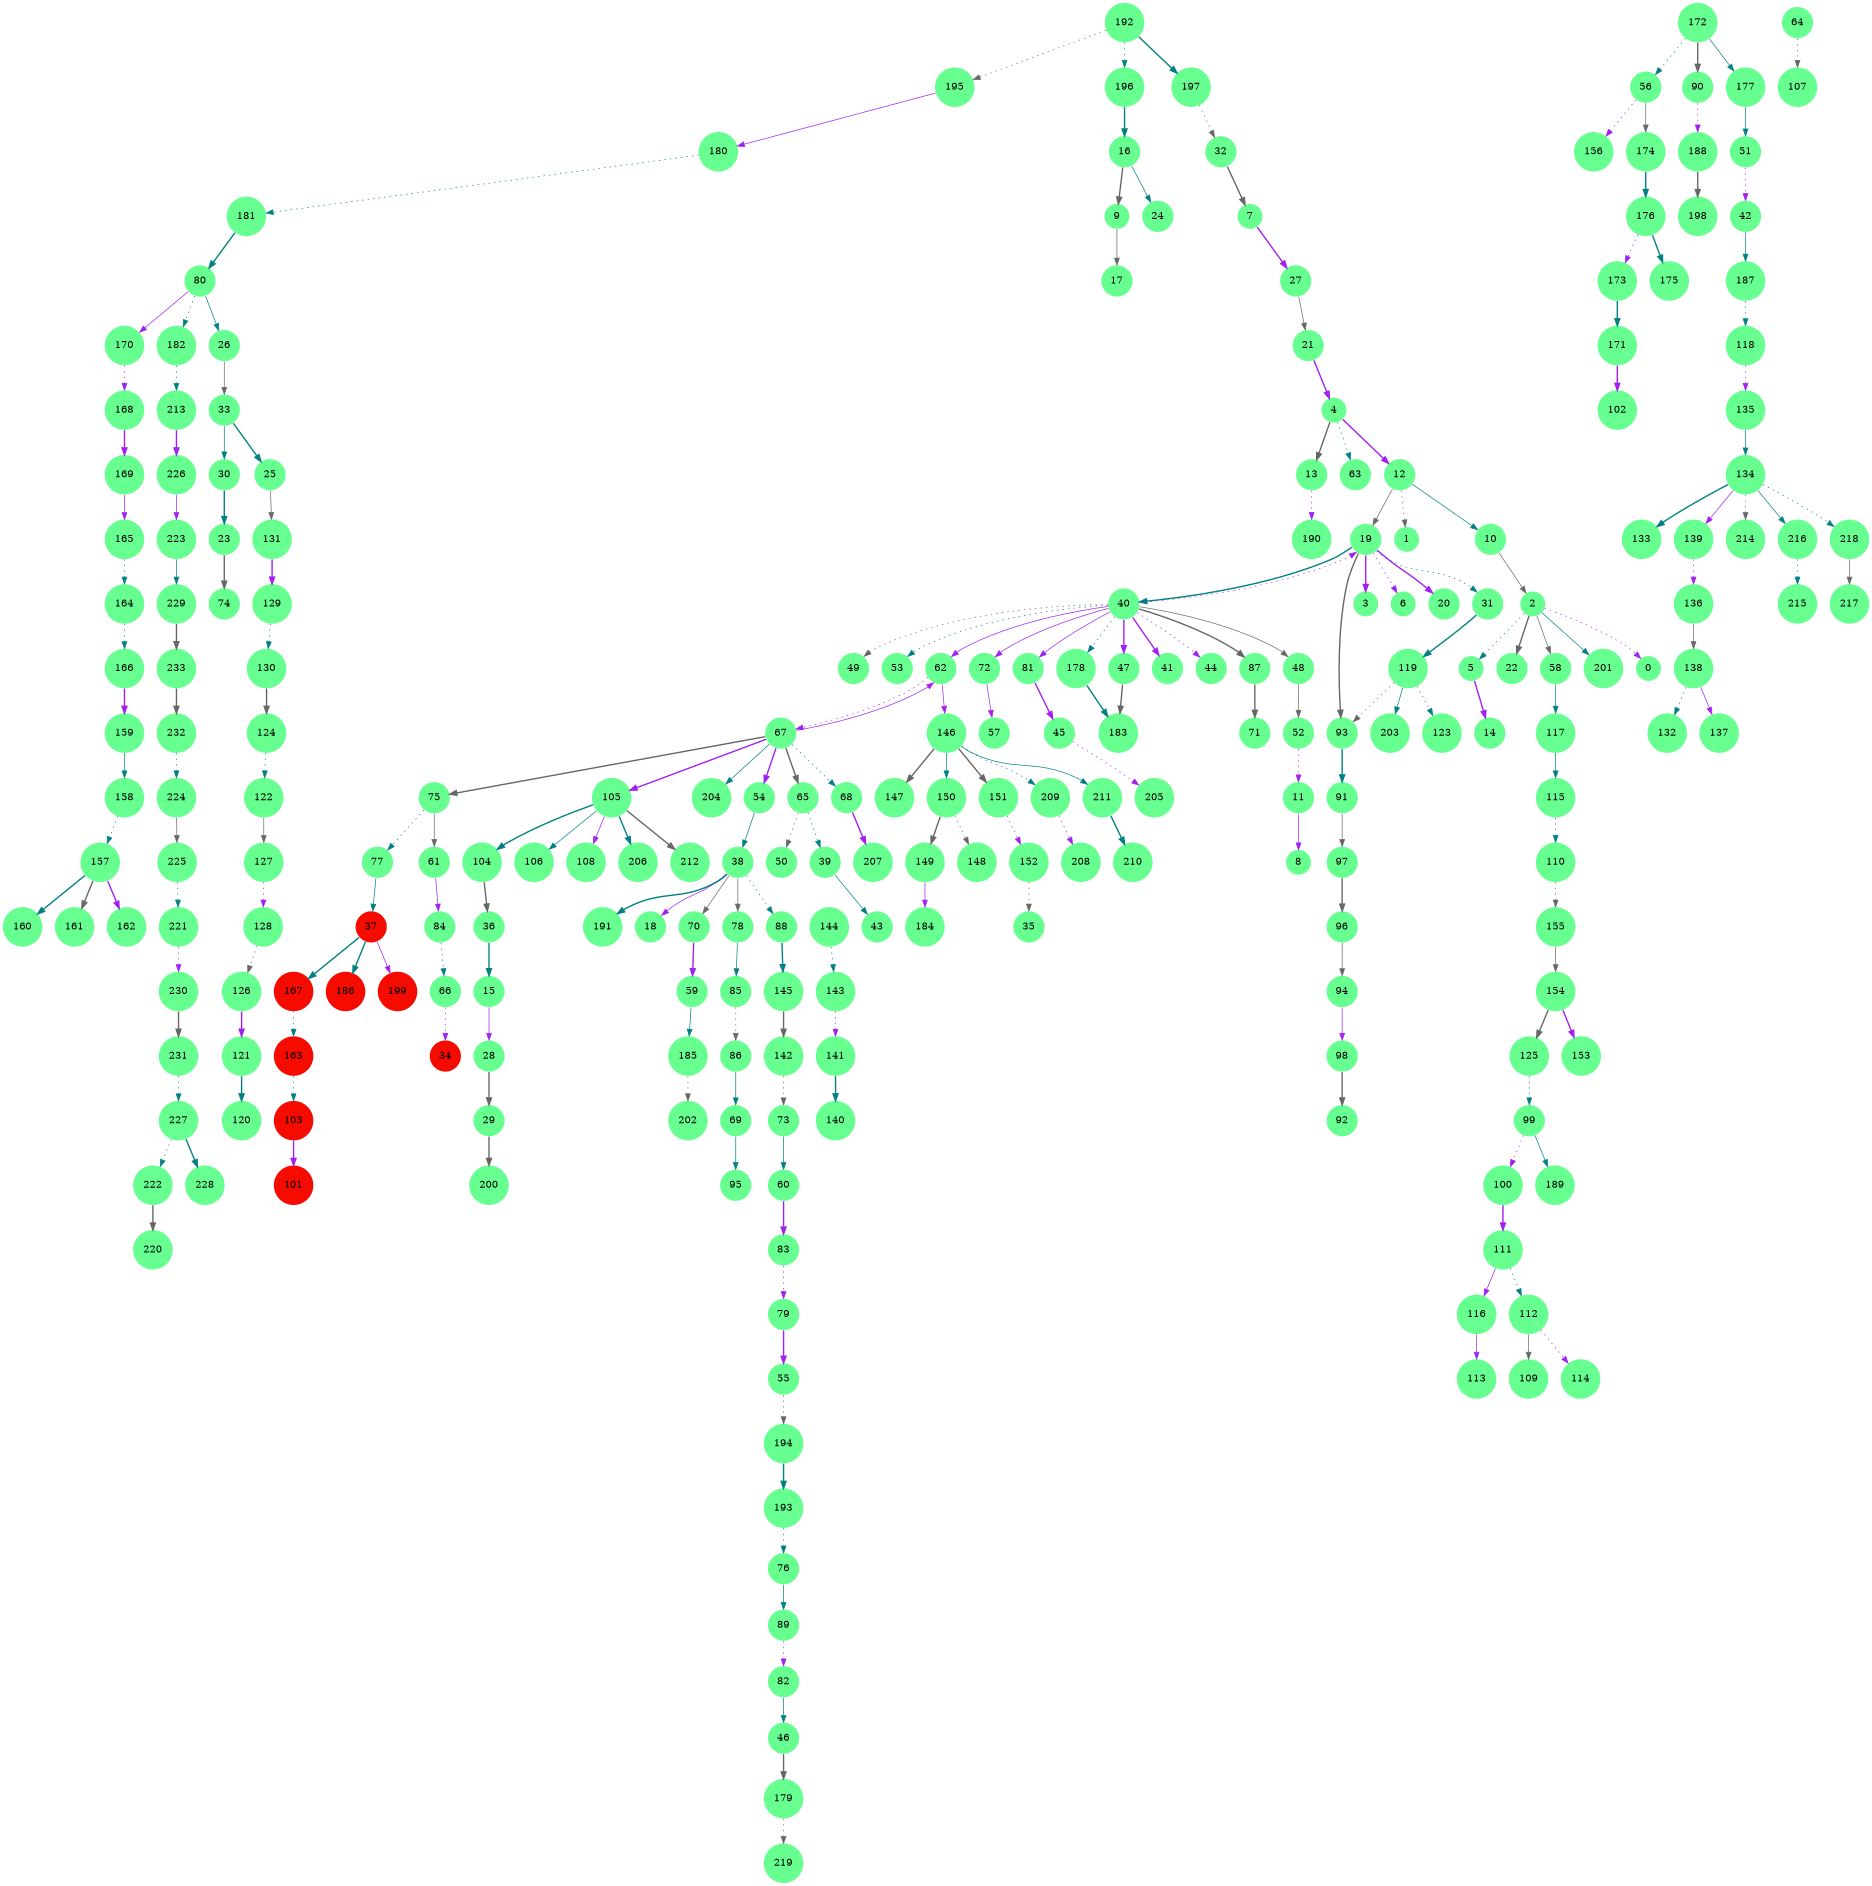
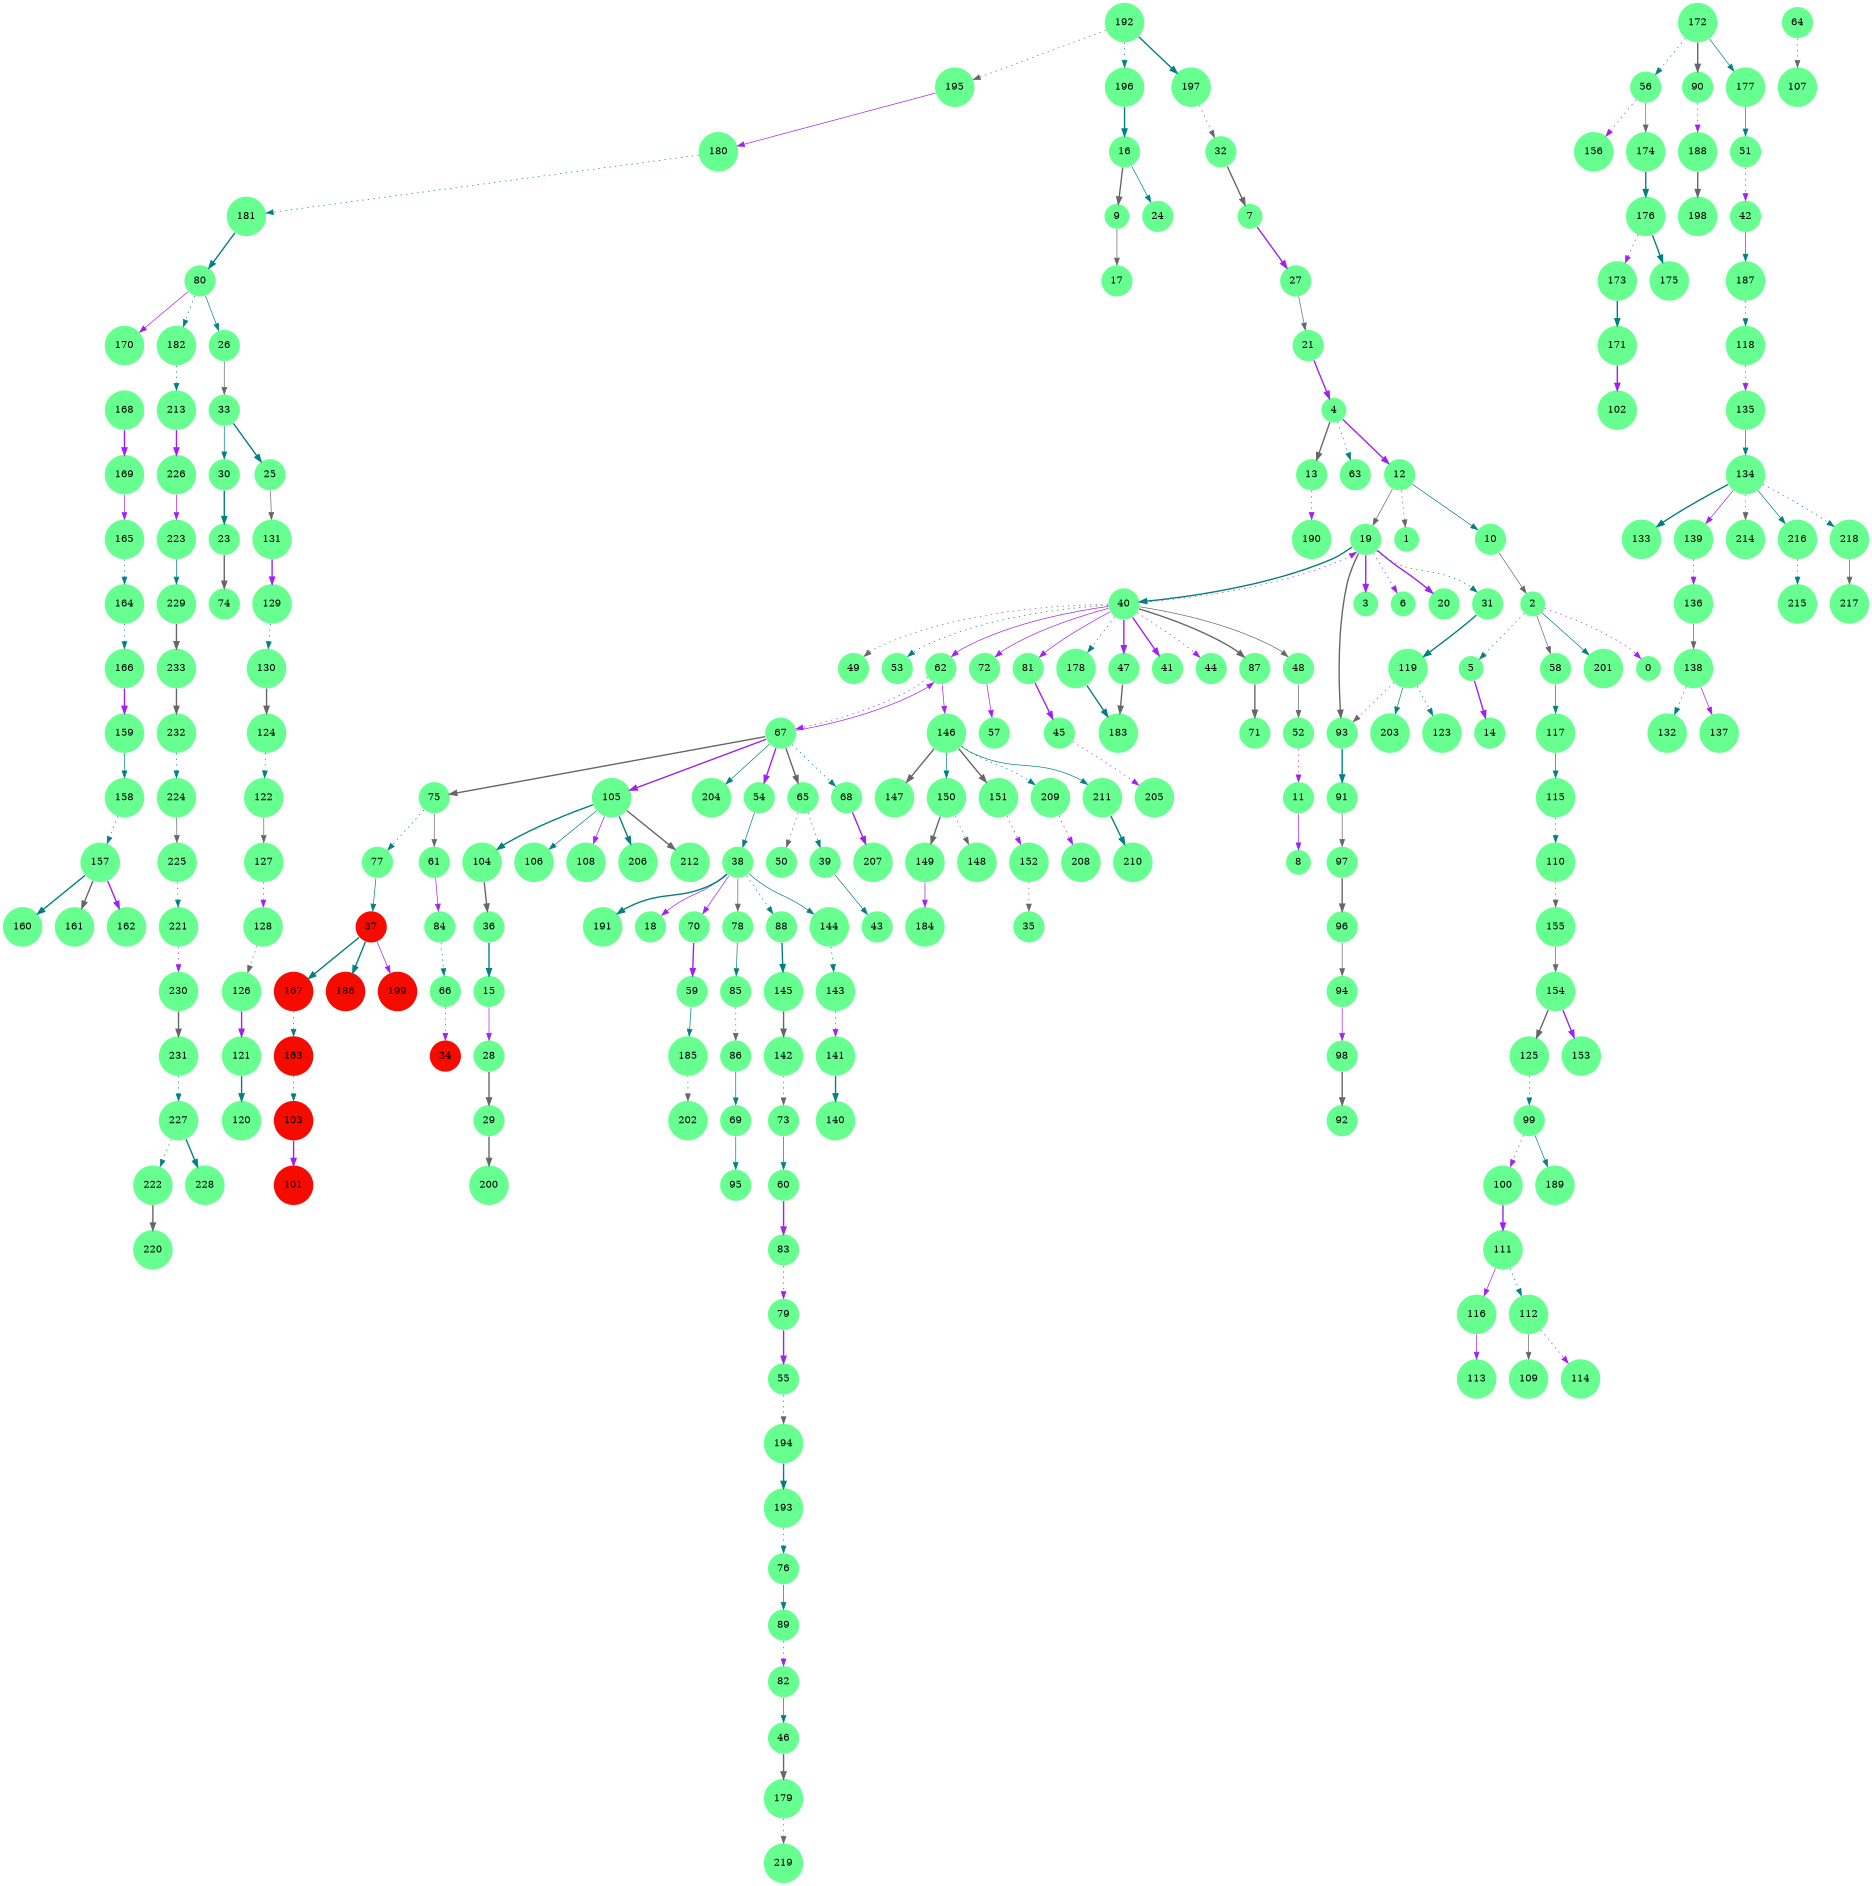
edge "170" -> "168": removed
node "22": removed
edge "38" -> "70": color gray40 -> purple
edge "38" -> "144": added
